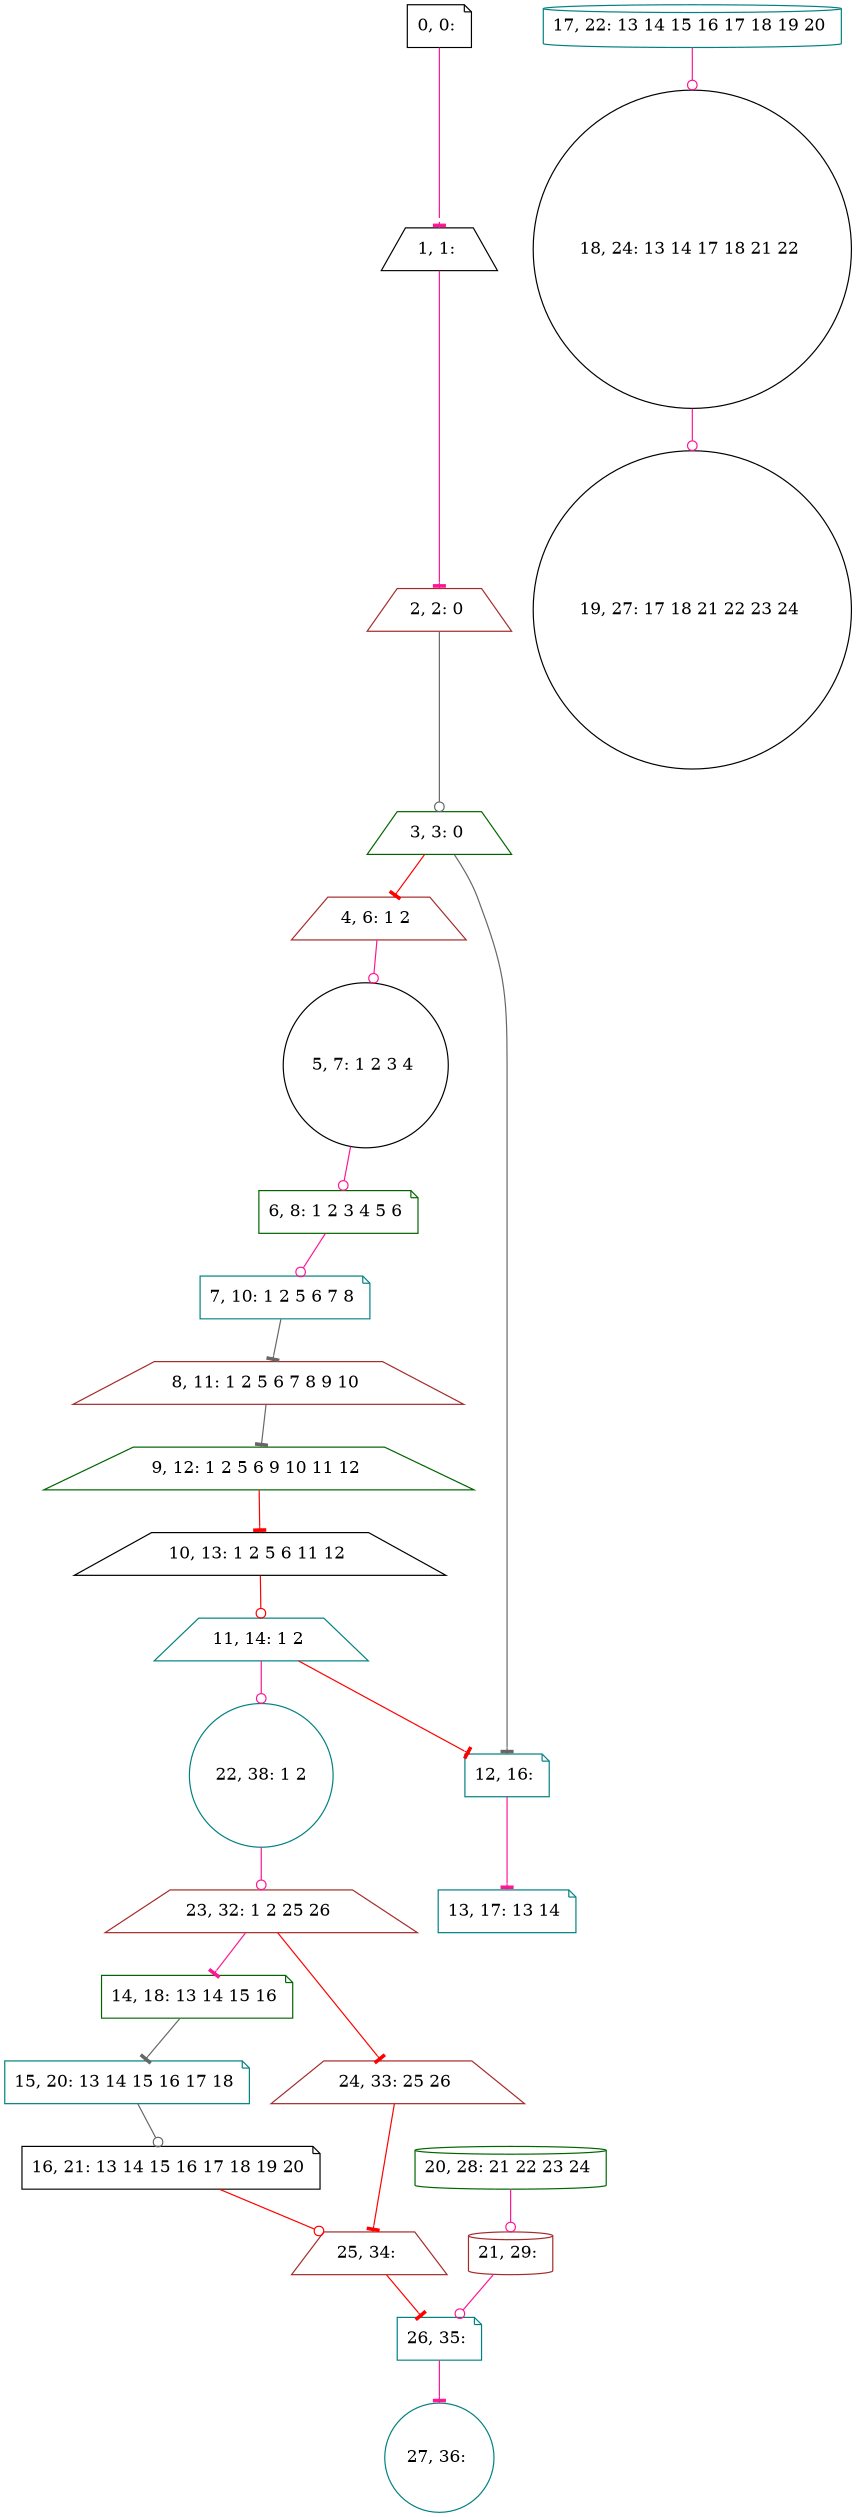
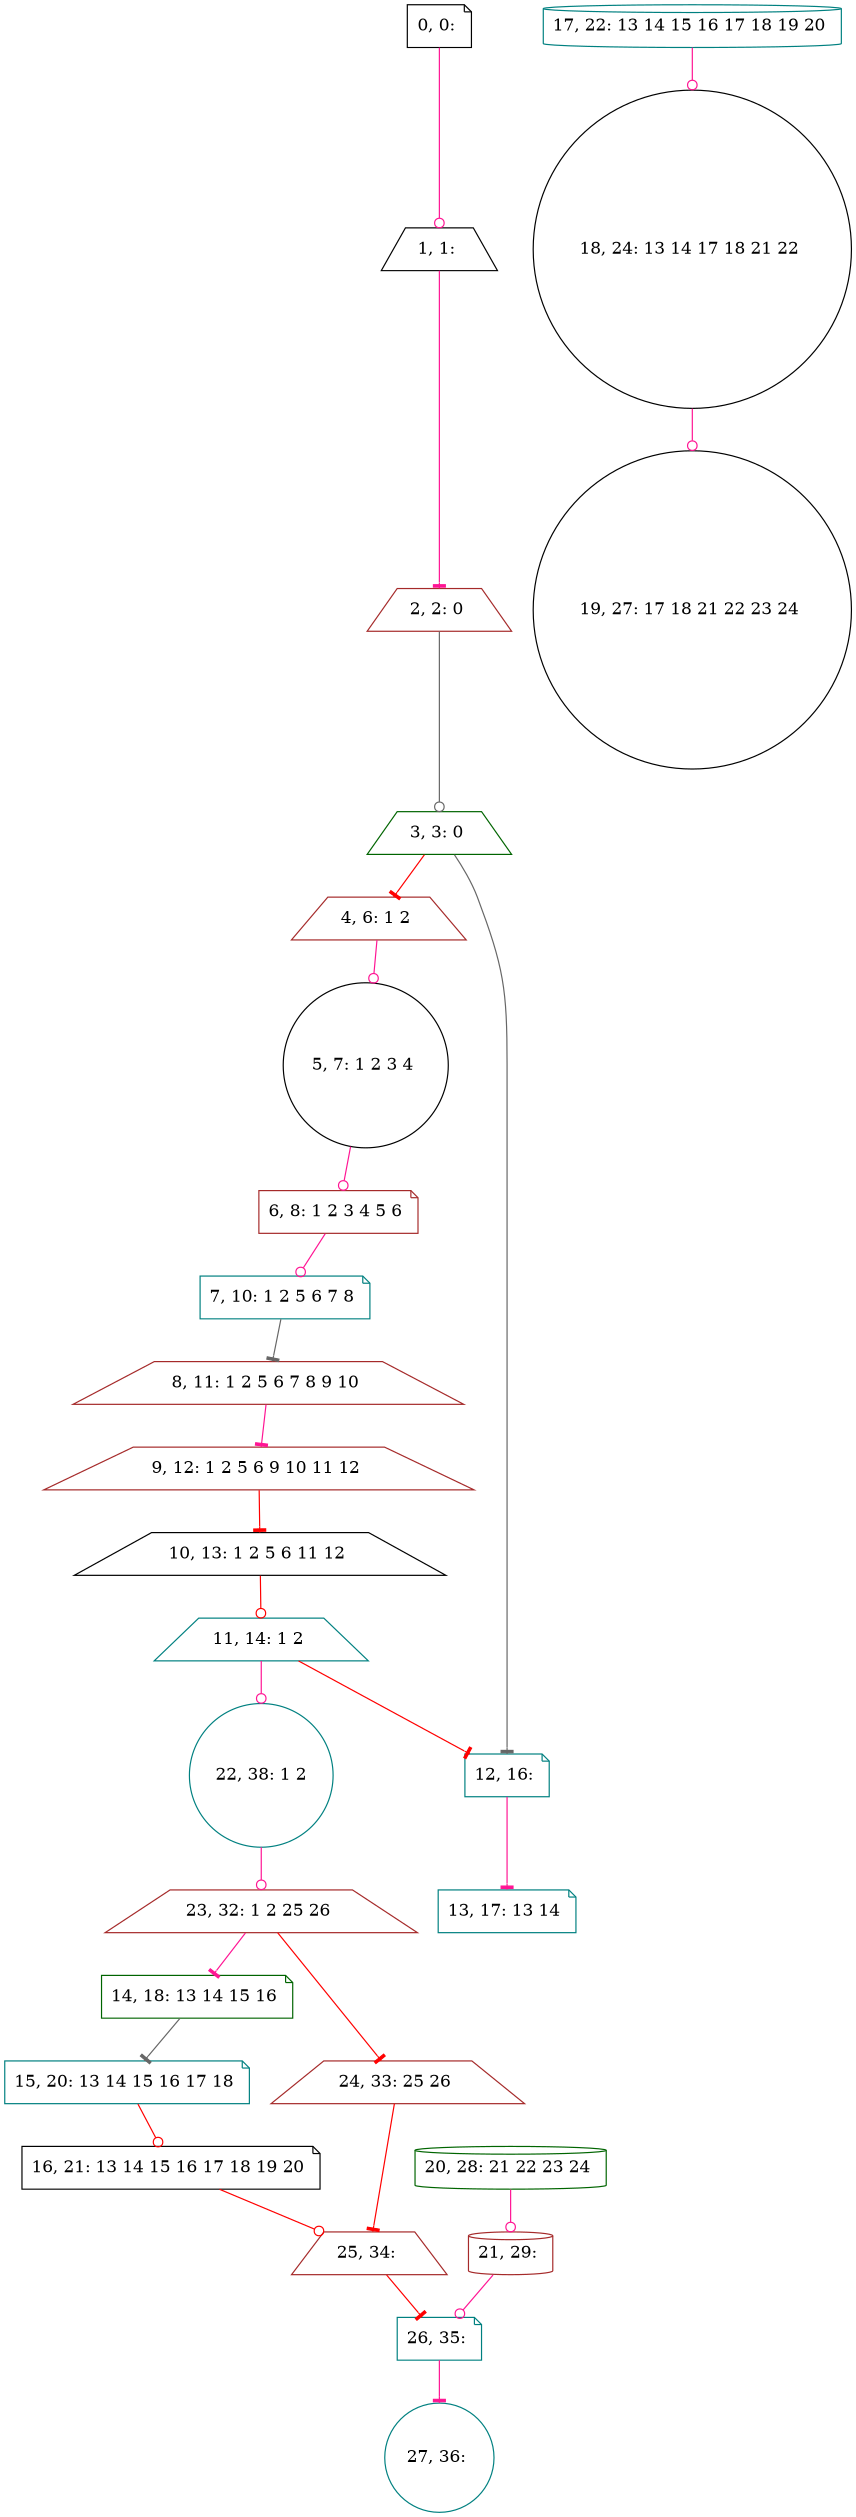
edge "0, 0:" -> "1, 1:": arrowhead tee -> odot
node "6, 8: 1 2 3 4 5 6": color darkgreen -> brown
edge "8, 11: 1 2 5 6 7 8 9 10" -> "9, 12: 1 2 5 6 9 10 11 12": color gray40 -> deeppink
node "9, 12: 1 2 5 6 9 10 11 12": color darkgreen -> brown
edge "15, 20: 13 14 15 16 17 18" -> "16, 21: 13 14 15 16 17 18 19 20": color gray40 -> red
